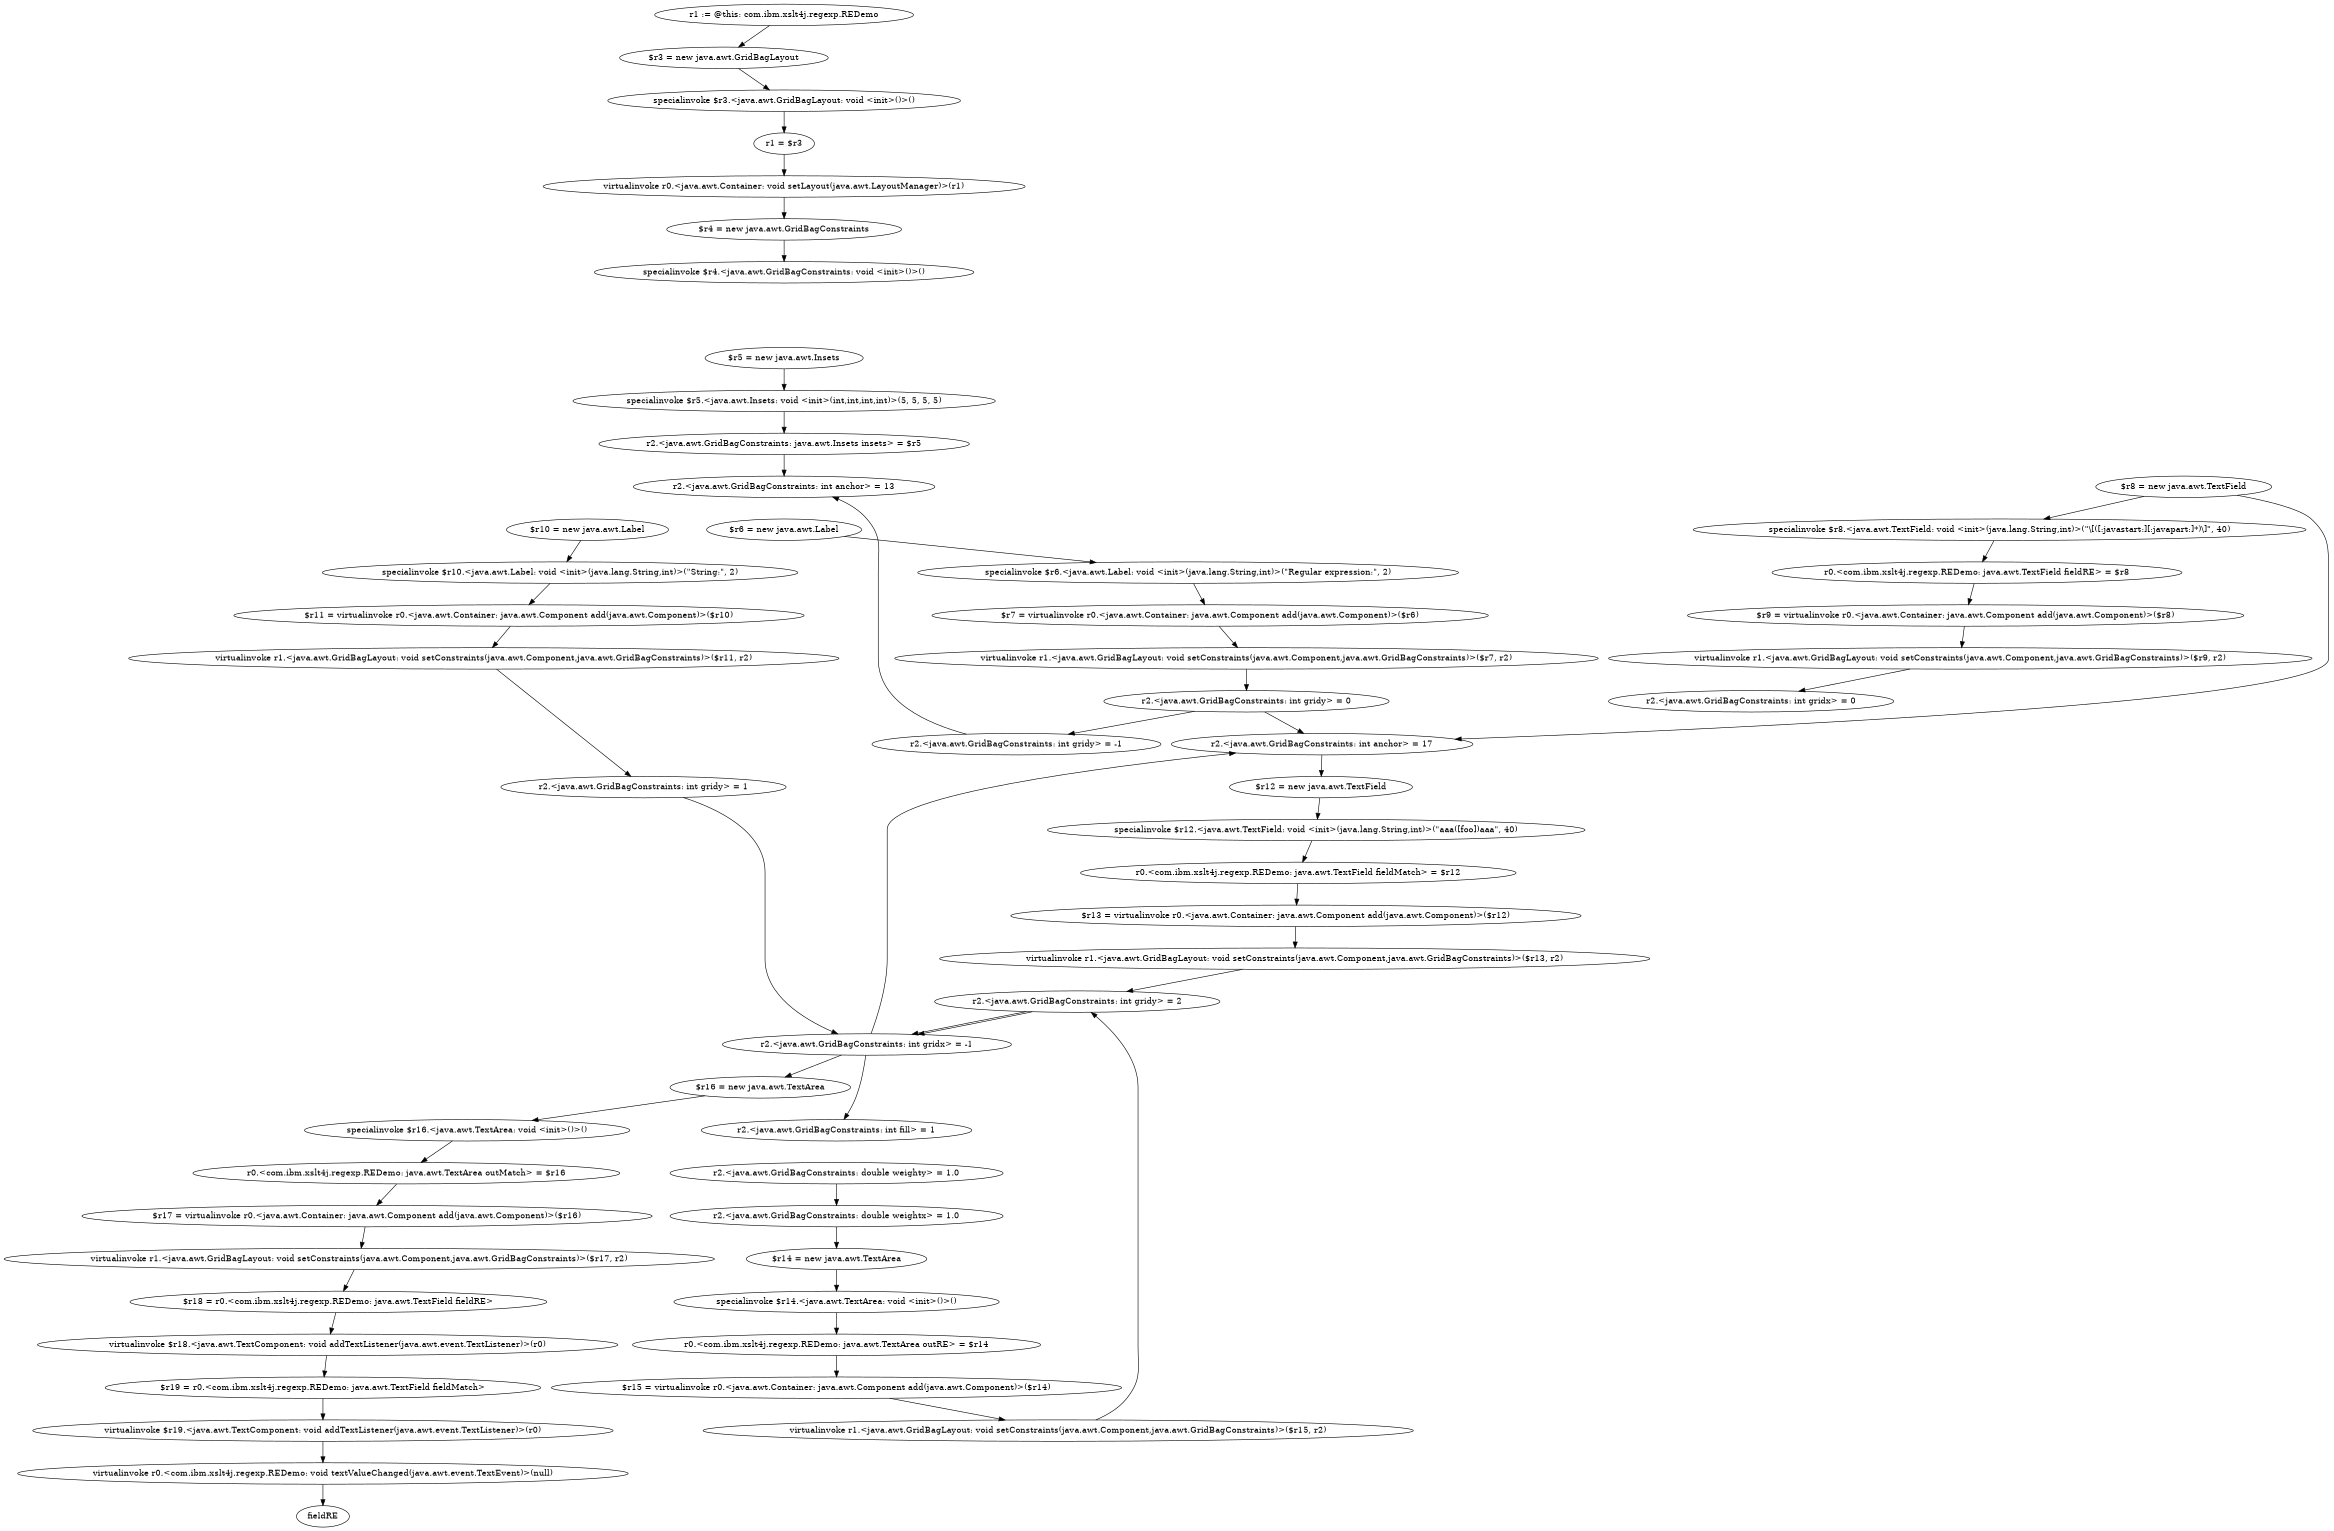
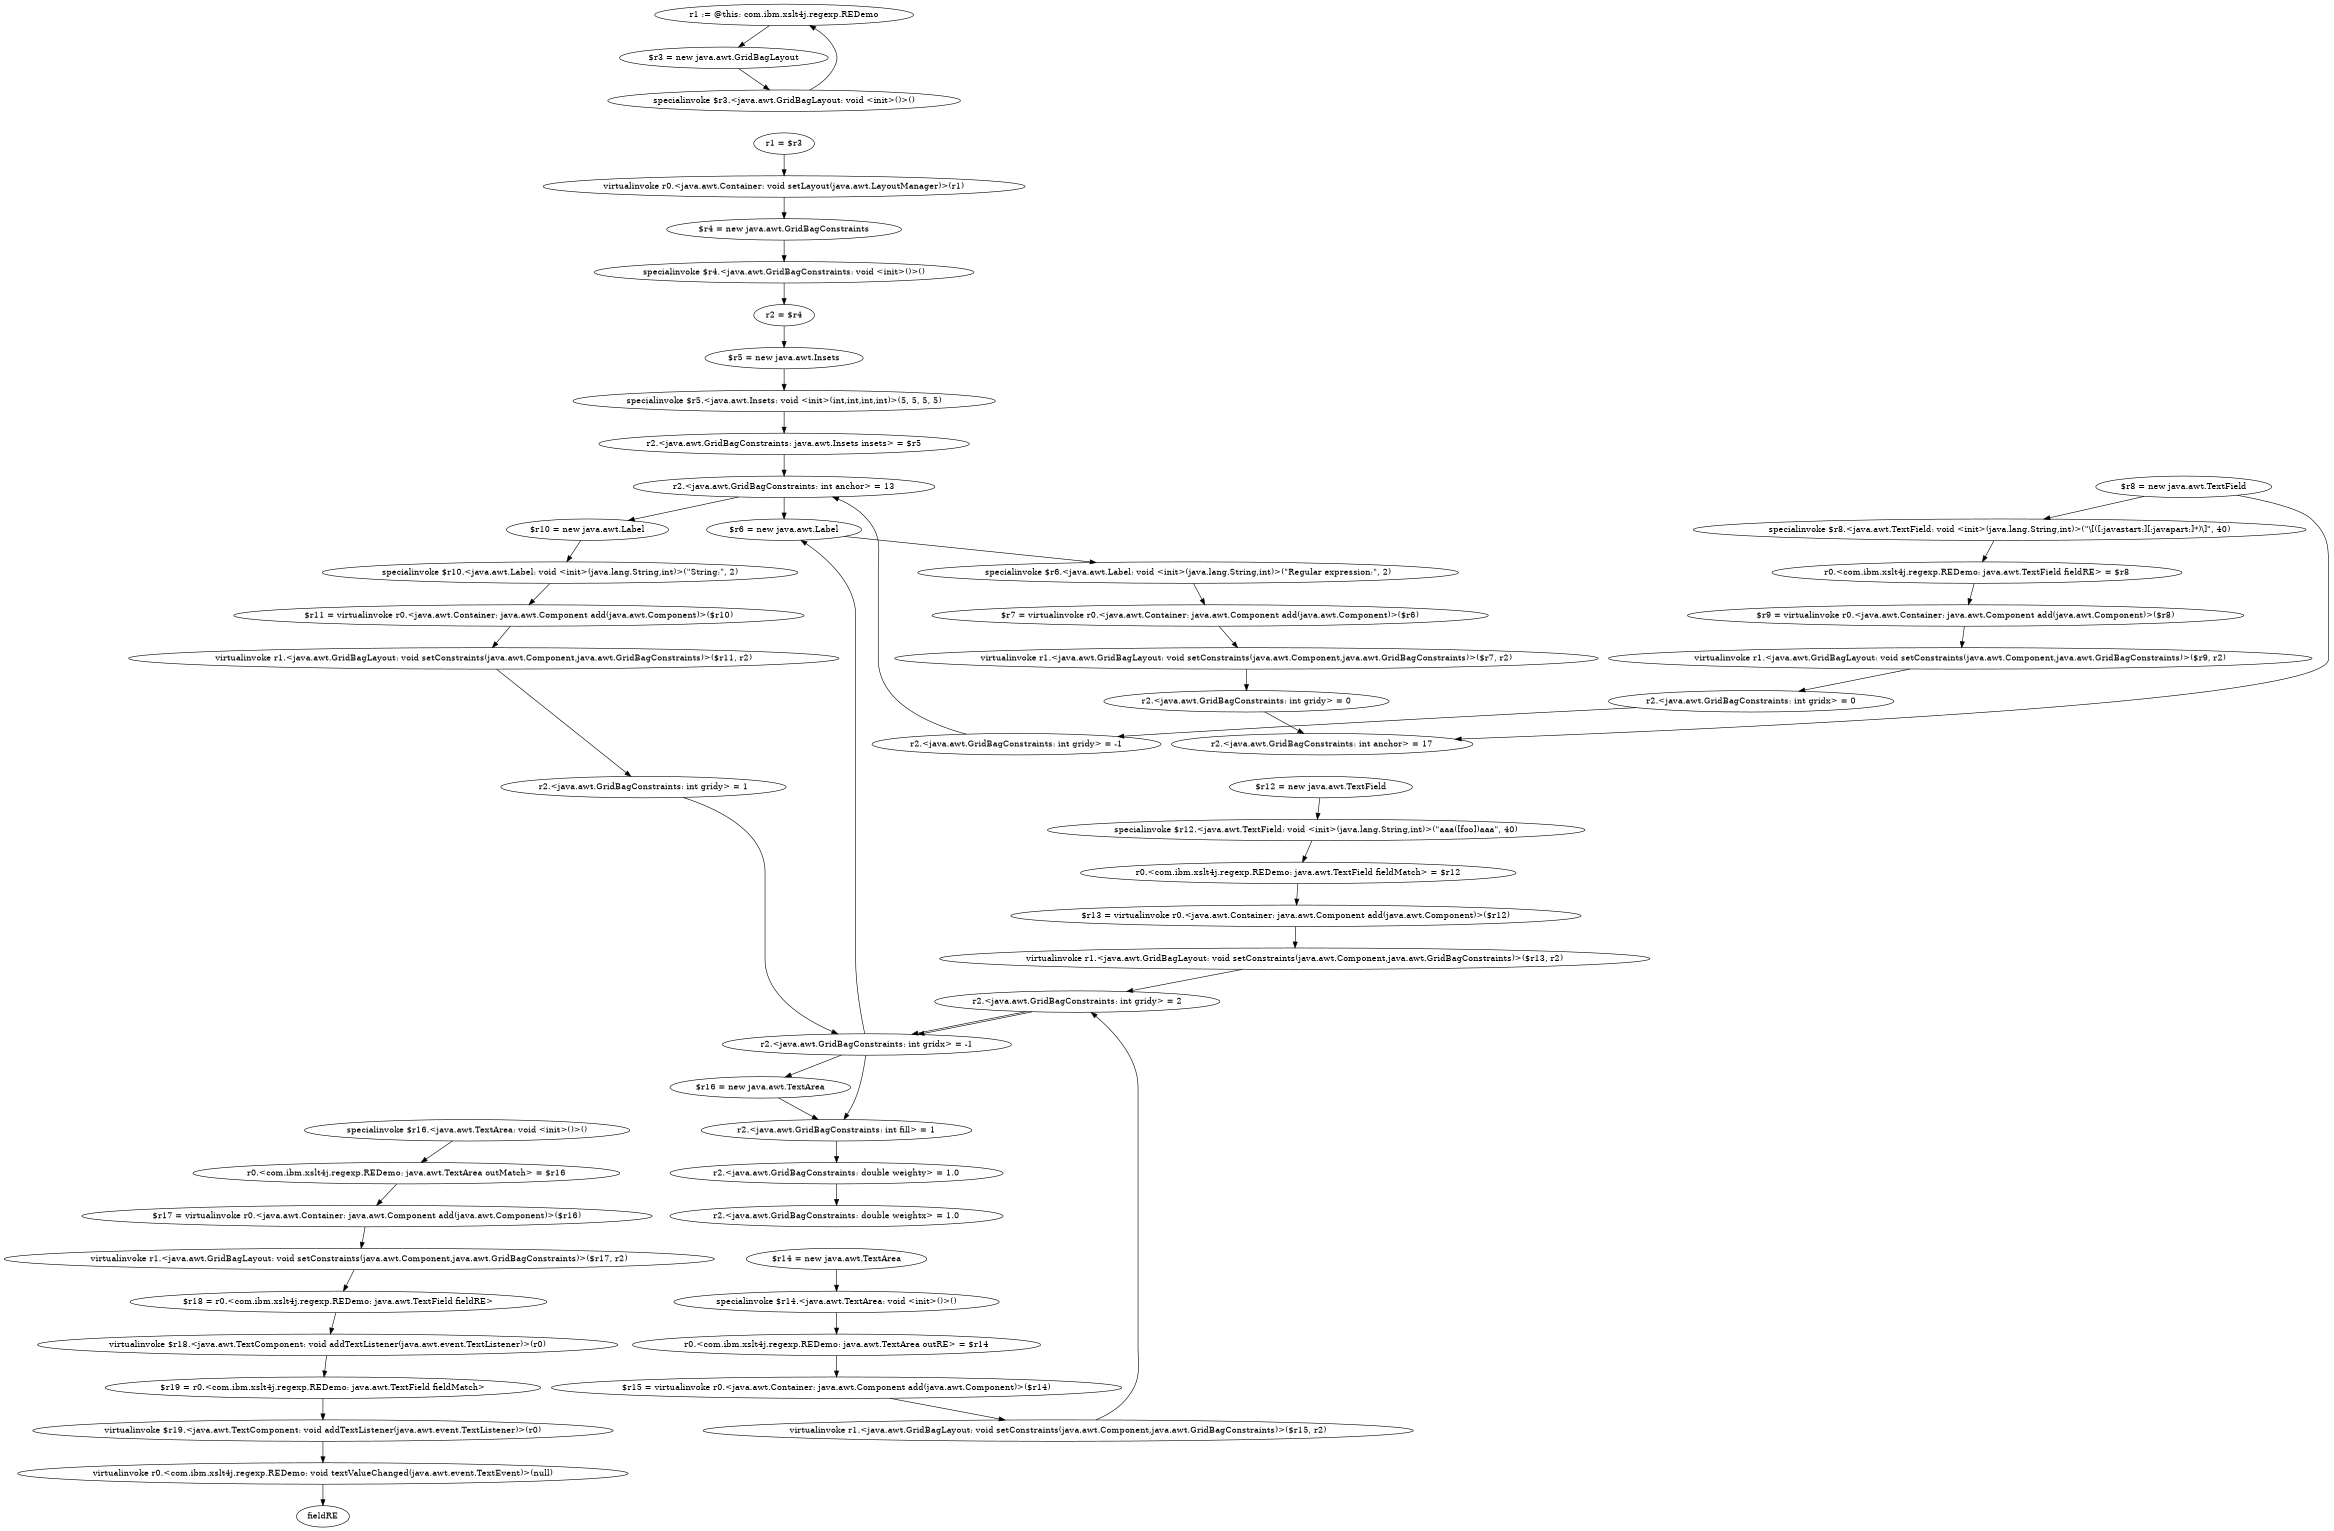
edge "specialinvoke $r3.<java.awt.GridBagLayout: void <init>()>()" -> "r1 = $r3": now "specialinvoke $r3.<java.awt.GridBagLayout: void <init>()>()" -> "r1 := @this: com.ibm.xslt4j.regexp.REDemo"
node "r2 = $r4": added
edge "r2.<java.awt.GridBagConstraints: int anchor> = 13" -> "$r6 = new java.awt.Label": added
edge "r2.<java.awt.GridBagConstraints: int anchor> = 13" -> "$r10 = new java.awt.Label": added
edge "r2.<java.awt.GridBagConstraints: int gridy> = 0" -> "r2.<java.awt.GridBagConstraints: int gridy> = -1": now "r2.<java.awt.GridBagConstraints: int gridx> = 0" -> "r2.<java.awt.GridBagConstraints: int gridy> = -1"
edge "r2.<java.awt.GridBagConstraints: int anchor> = 17" -> "$r12 = new java.awt.TextField": removed
edge "r2.<java.awt.GridBagConstraints: int gridx> = -1" -> "r2.<java.awt.GridBagConstraints: int anchor> = 17": now "r2.<java.awt.GridBagConstraints: int gridx> = -1" -> "$r6 = new java.awt.Label"
edge "$r16 = new java.awt.TextArea" -> "specialinvoke $r16.<java.awt.TextArea: void <init>()>()": now "$r16 = new java.awt.TextArea" -> "r2.<java.awt.GridBagConstraints: int fill> = 1"
edge "r2.<java.awt.GridBagConstraints: int fill> = 1" -> "r2.<java.awt.GridBagConstraints: double weighty> = 1.0": added
edge "r2.<java.awt.GridBagConstraints: double weightx> = 1.0" -> "$r14 = new java.awt.TextArea": removed
